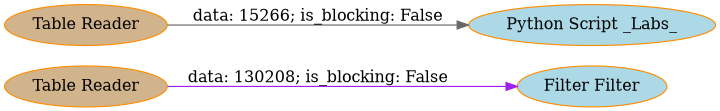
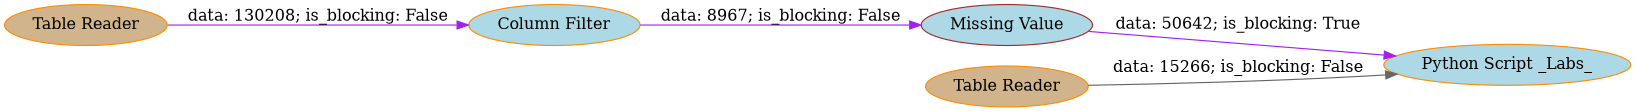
node "Missing Value": added
node "Filter Filter": label "Filter Filter" -> "Column Filter"
